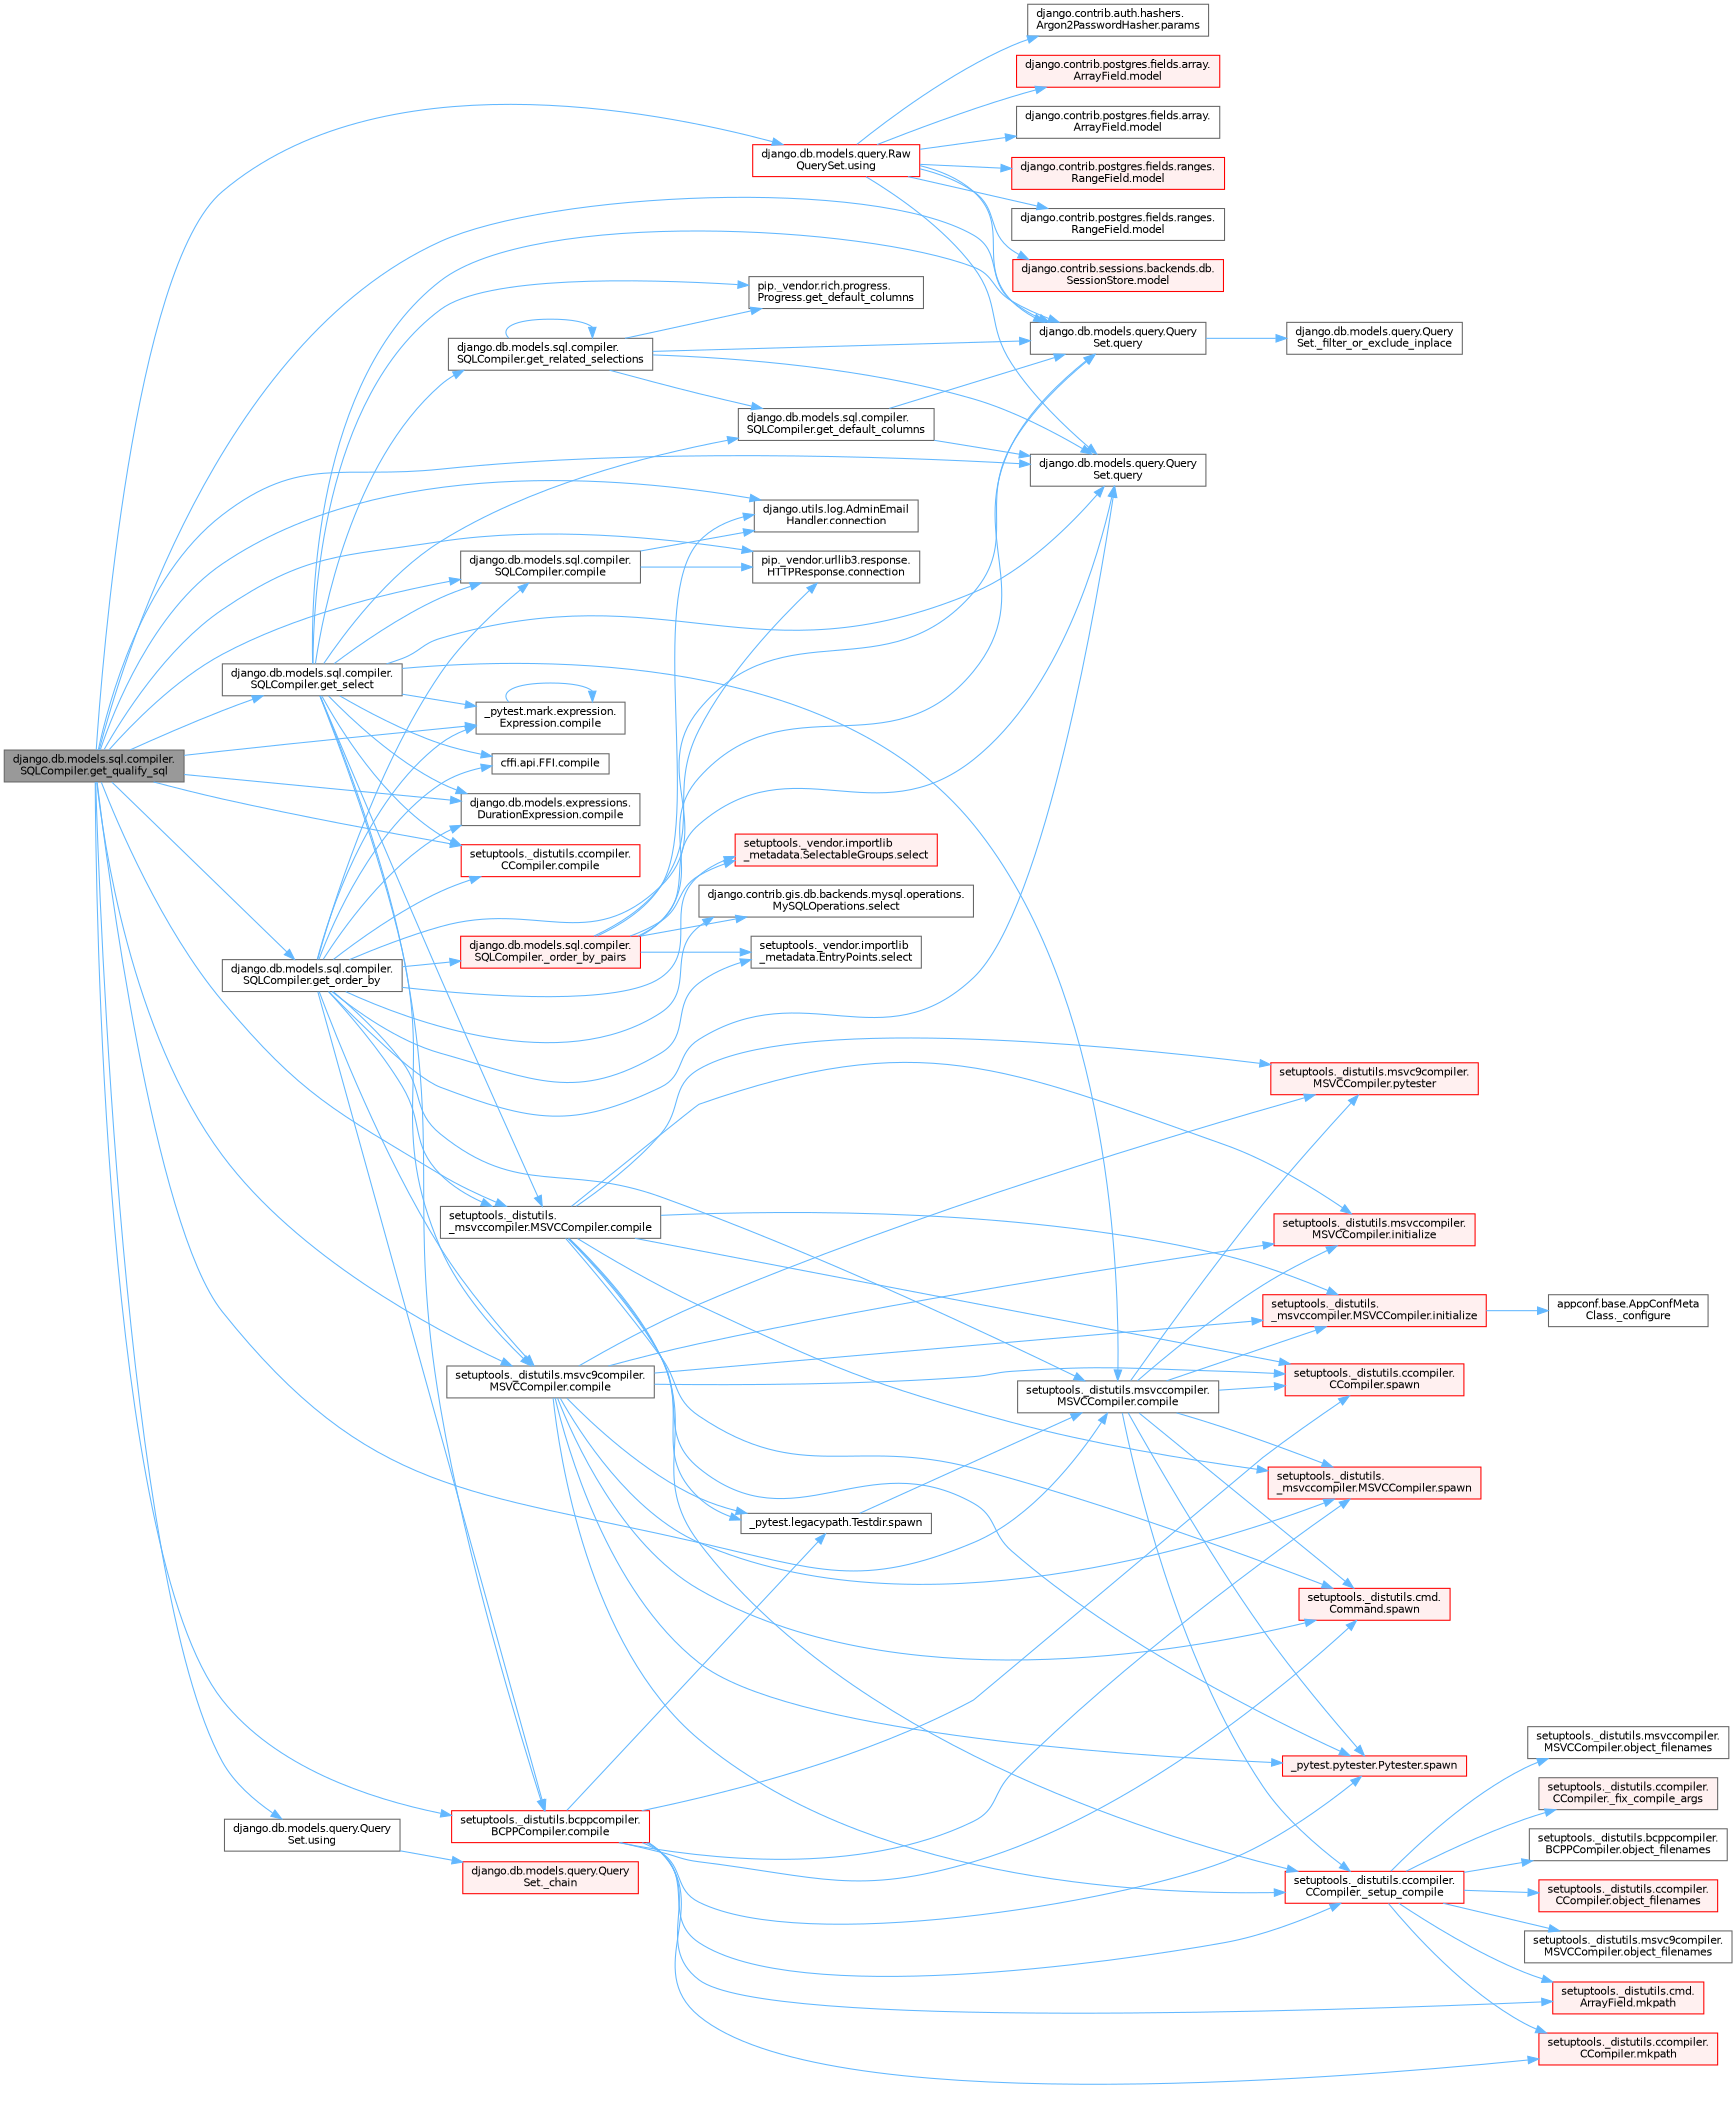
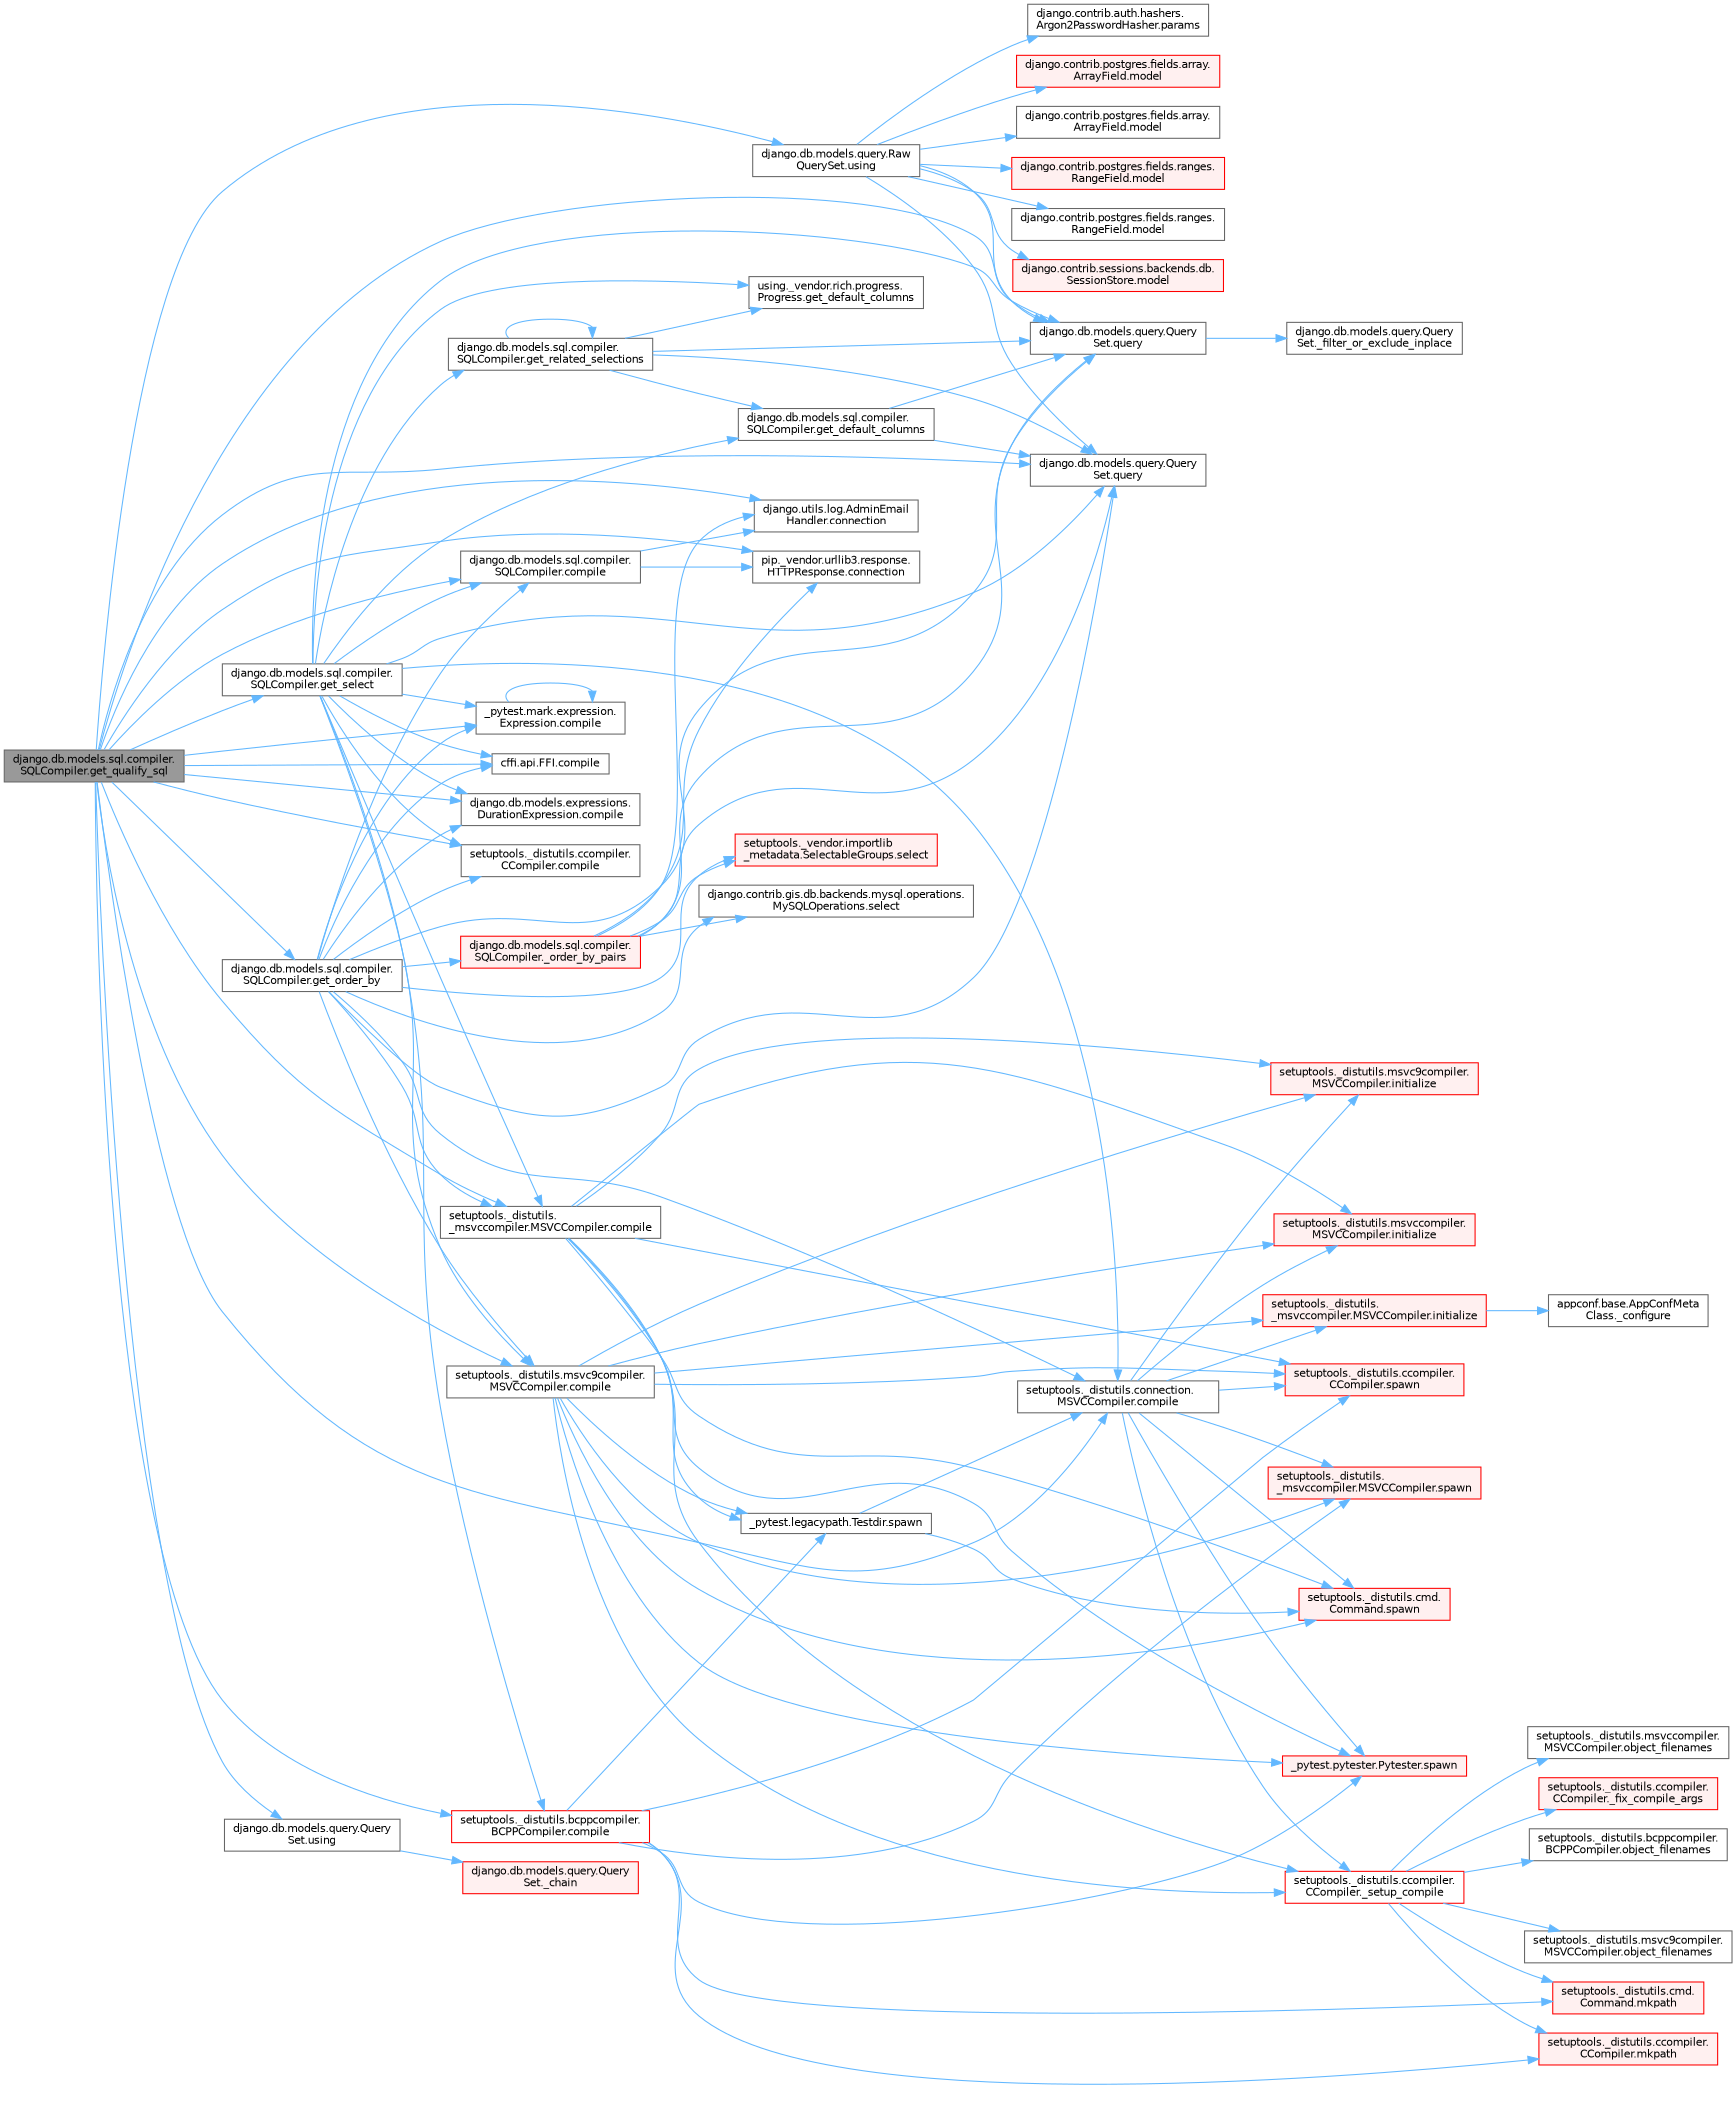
node "django.db.models.query.Raw QuerySet.using": color red -> grey40
node "pip._vendor.rich.progress. Progress.get_default_columns": label "pip._vendor.rich.progress. Progress.get_default_columns" -> "using._vendor.rich.progress. Progress.get_default_columns"
edge "django.db.models.sql.compiler. SQLCompiler.get_qualify_sql" -> "cffi.api.FFI.compile": added
node "setuptools._distutils.ccompiler. CCompiler.compile": color red -> grey40
node "setuptools._vendor.importlib _metadata.EntryPoints.select": removed
node "setuptools._distutils.msvc9compiler. MSVCCompiler.pytester": label "setuptools._distutils.msvc9compiler. MSVCCompiler.pytester" -> "setuptools._distutils.msvc9compiler. MSVCCompiler.initialize"
edge "setuptools._distutils. _msvccompiler.MSVCCompiler.compile" -> "setuptools._distutils. _msvccompiler.MSVCCompiler.initialize": removed
edge "setuptools._distutils. _msvccompiler.MSVCCompiler.compile" -> "setuptools._distutils. _msvccompiler.MSVCCompiler.spawn": removed
edge "django.db.models.sql.compiler. SQLCompiler.get_order_by" -> "setuptools._distutils.bcppcompiler. BCPPCompiler.compile": removed
node "setuptools._distutils.msvccompiler. MSVCCompiler.compile": label "setuptools._distutils.msvccompiler. MSVCCompiler.compile" -> "setuptools._distutils.connection. MSVCCompiler.compile"
node "setuptools._distutils.ccompiler. CCompiler._fix_compile_args": color grey40 -> red
edge "setuptools._distutils.bcppcompiler. BCPPCompiler.compile" -> "setuptools._distutils.cmd. Command.spawn": now "_pytest.legacypath.Testdir.spawn" -> "setuptools._distutils.cmd. Command.spawn"
node "setuptools._distutils.ccompiler. CCompiler.object_filenames": removed
edge "setuptools._distutils.bcppcompiler. BCPPCompiler.compile" -> "setuptools._distutils.ccompiler. CCompiler._setup_compile": removed
node "setuptools._distutils.cmd. ArrayField.mkpath": label "setuptools._distutils.cmd. ArrayField.mkpath" -> "setuptools._distutils.cmd. Command.mkpath"
